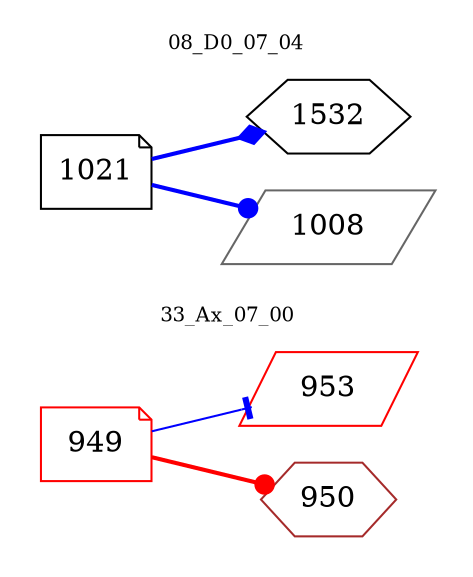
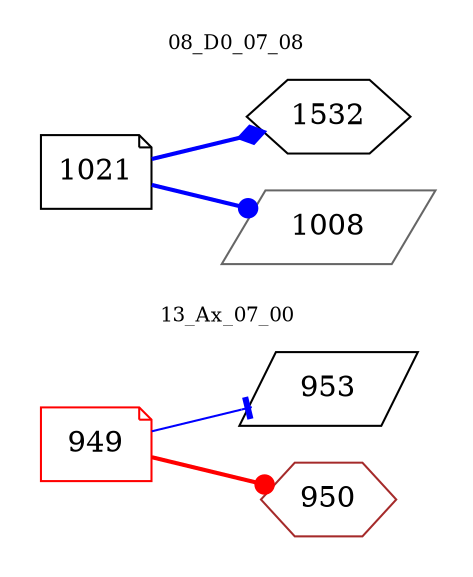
cluster "08_D0_07_04": label "08_D0_07_04" -> "08_D0_07_08"
cluster "33_Ax_07_00": label "33_Ax_07_00" -> "13_Ax_07_00"
node "953": color red -> black
